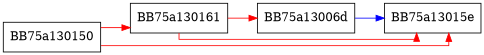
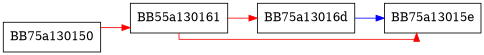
node "BB75a130161": label "BB75a130161" -> "BB55a130161"
node "BB75a13006d": label "BB75a13006d" -> "BB75a13016d"
edge "BB75a130150" -> "BB75a13015e": removed
